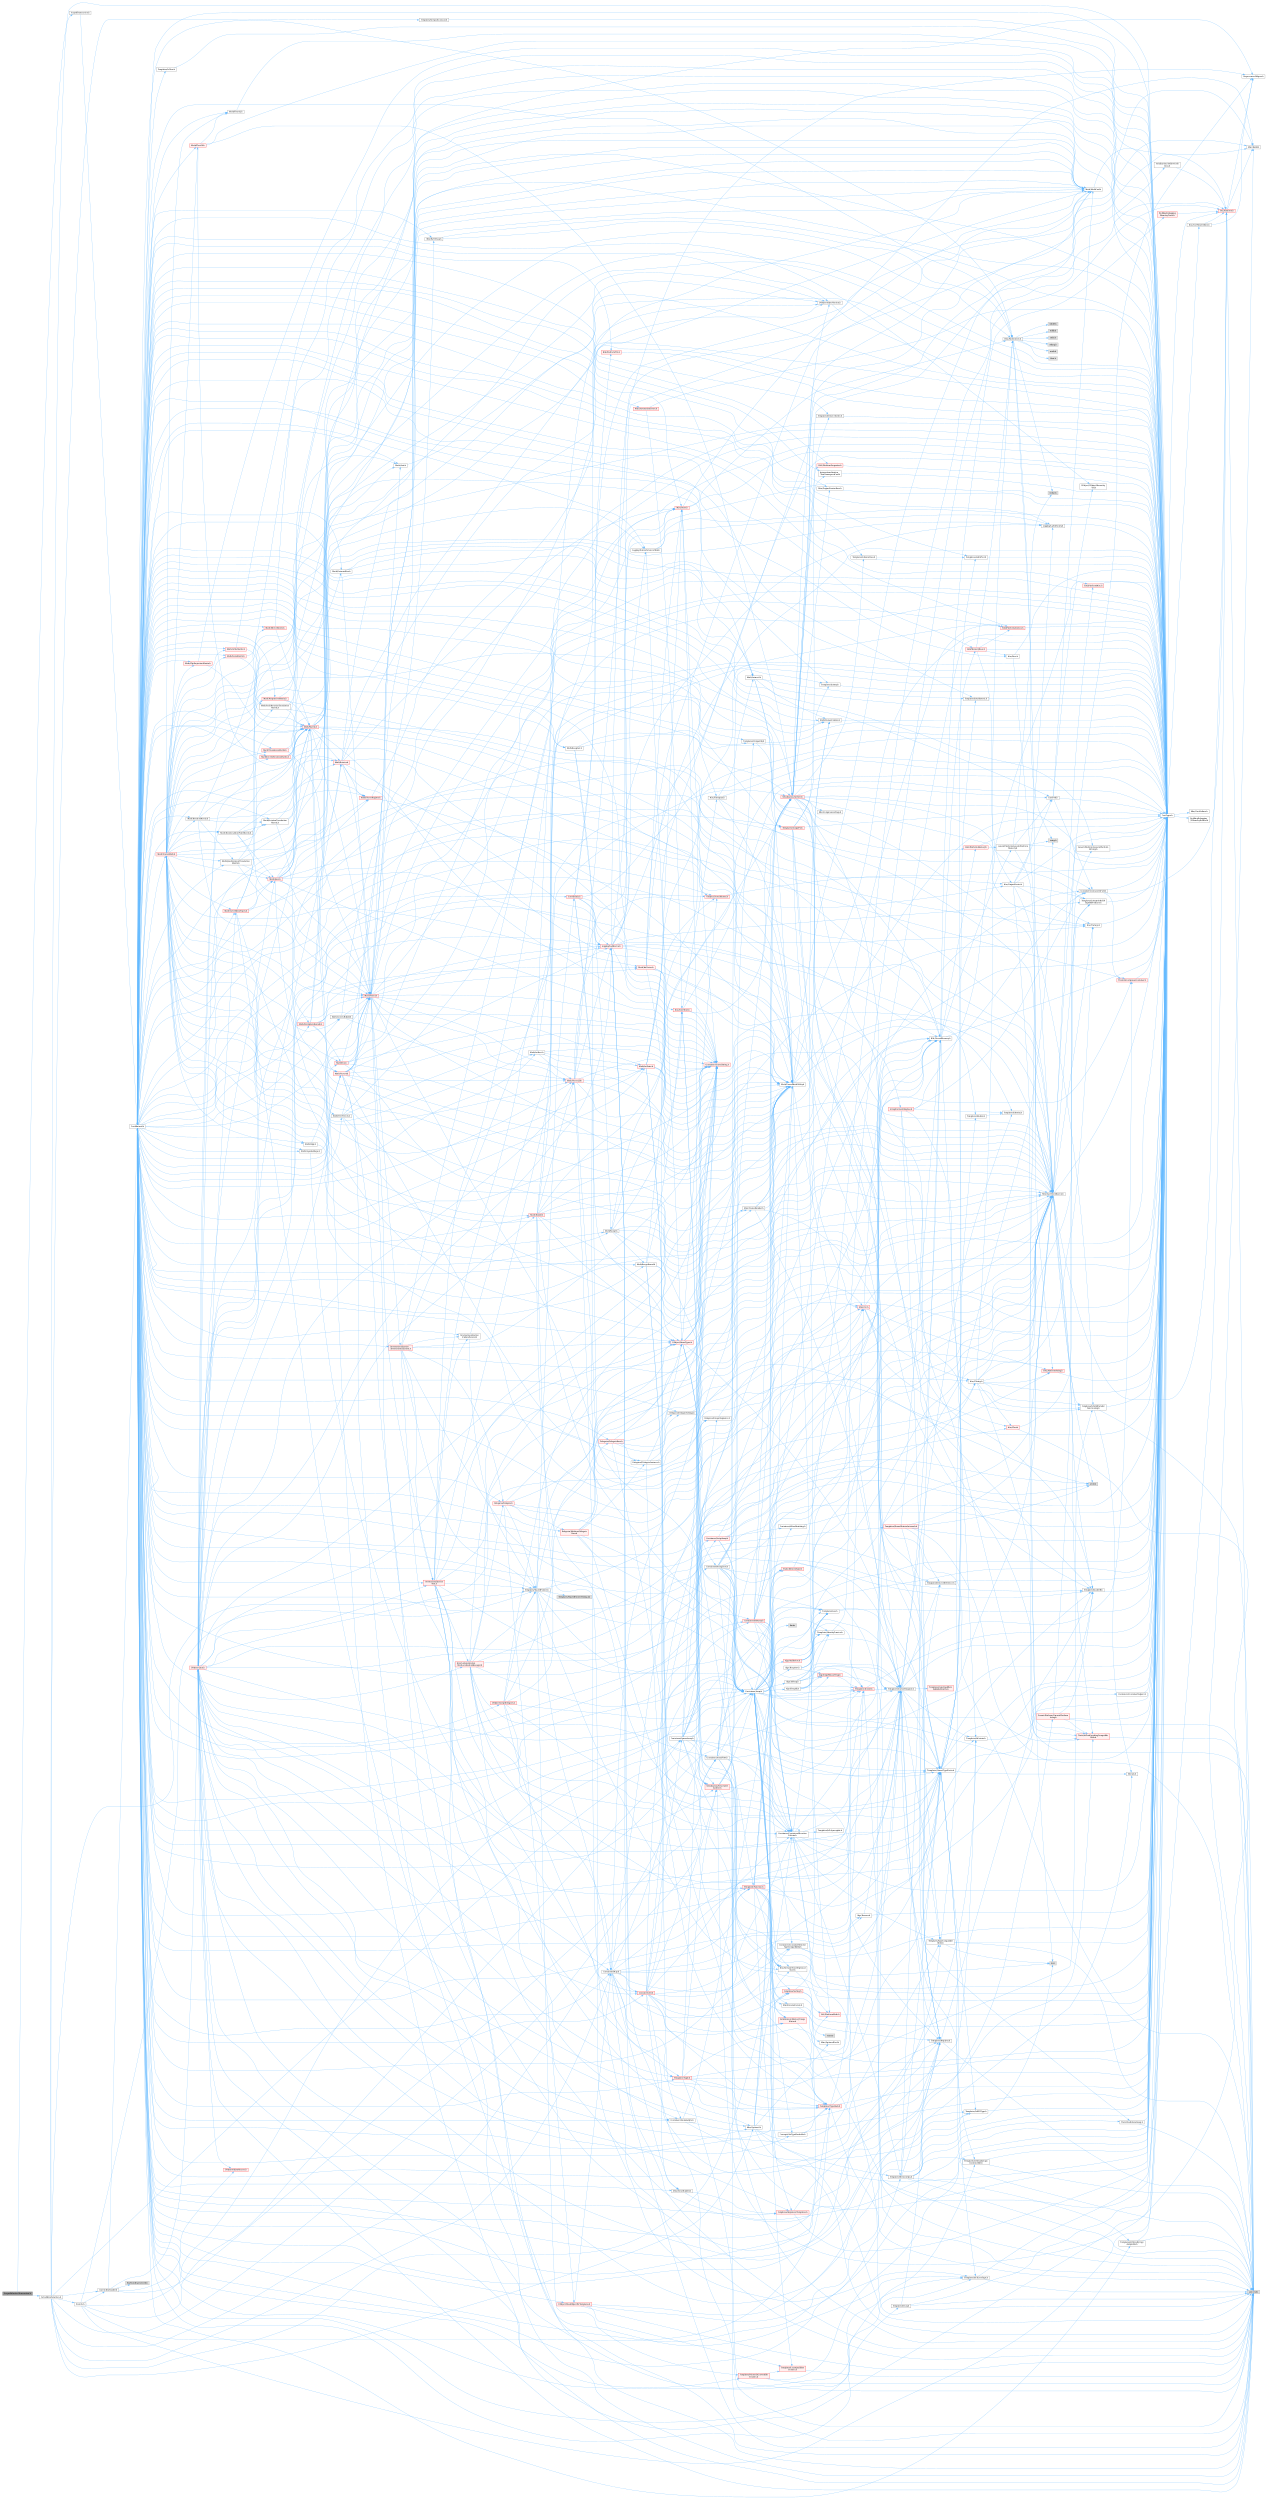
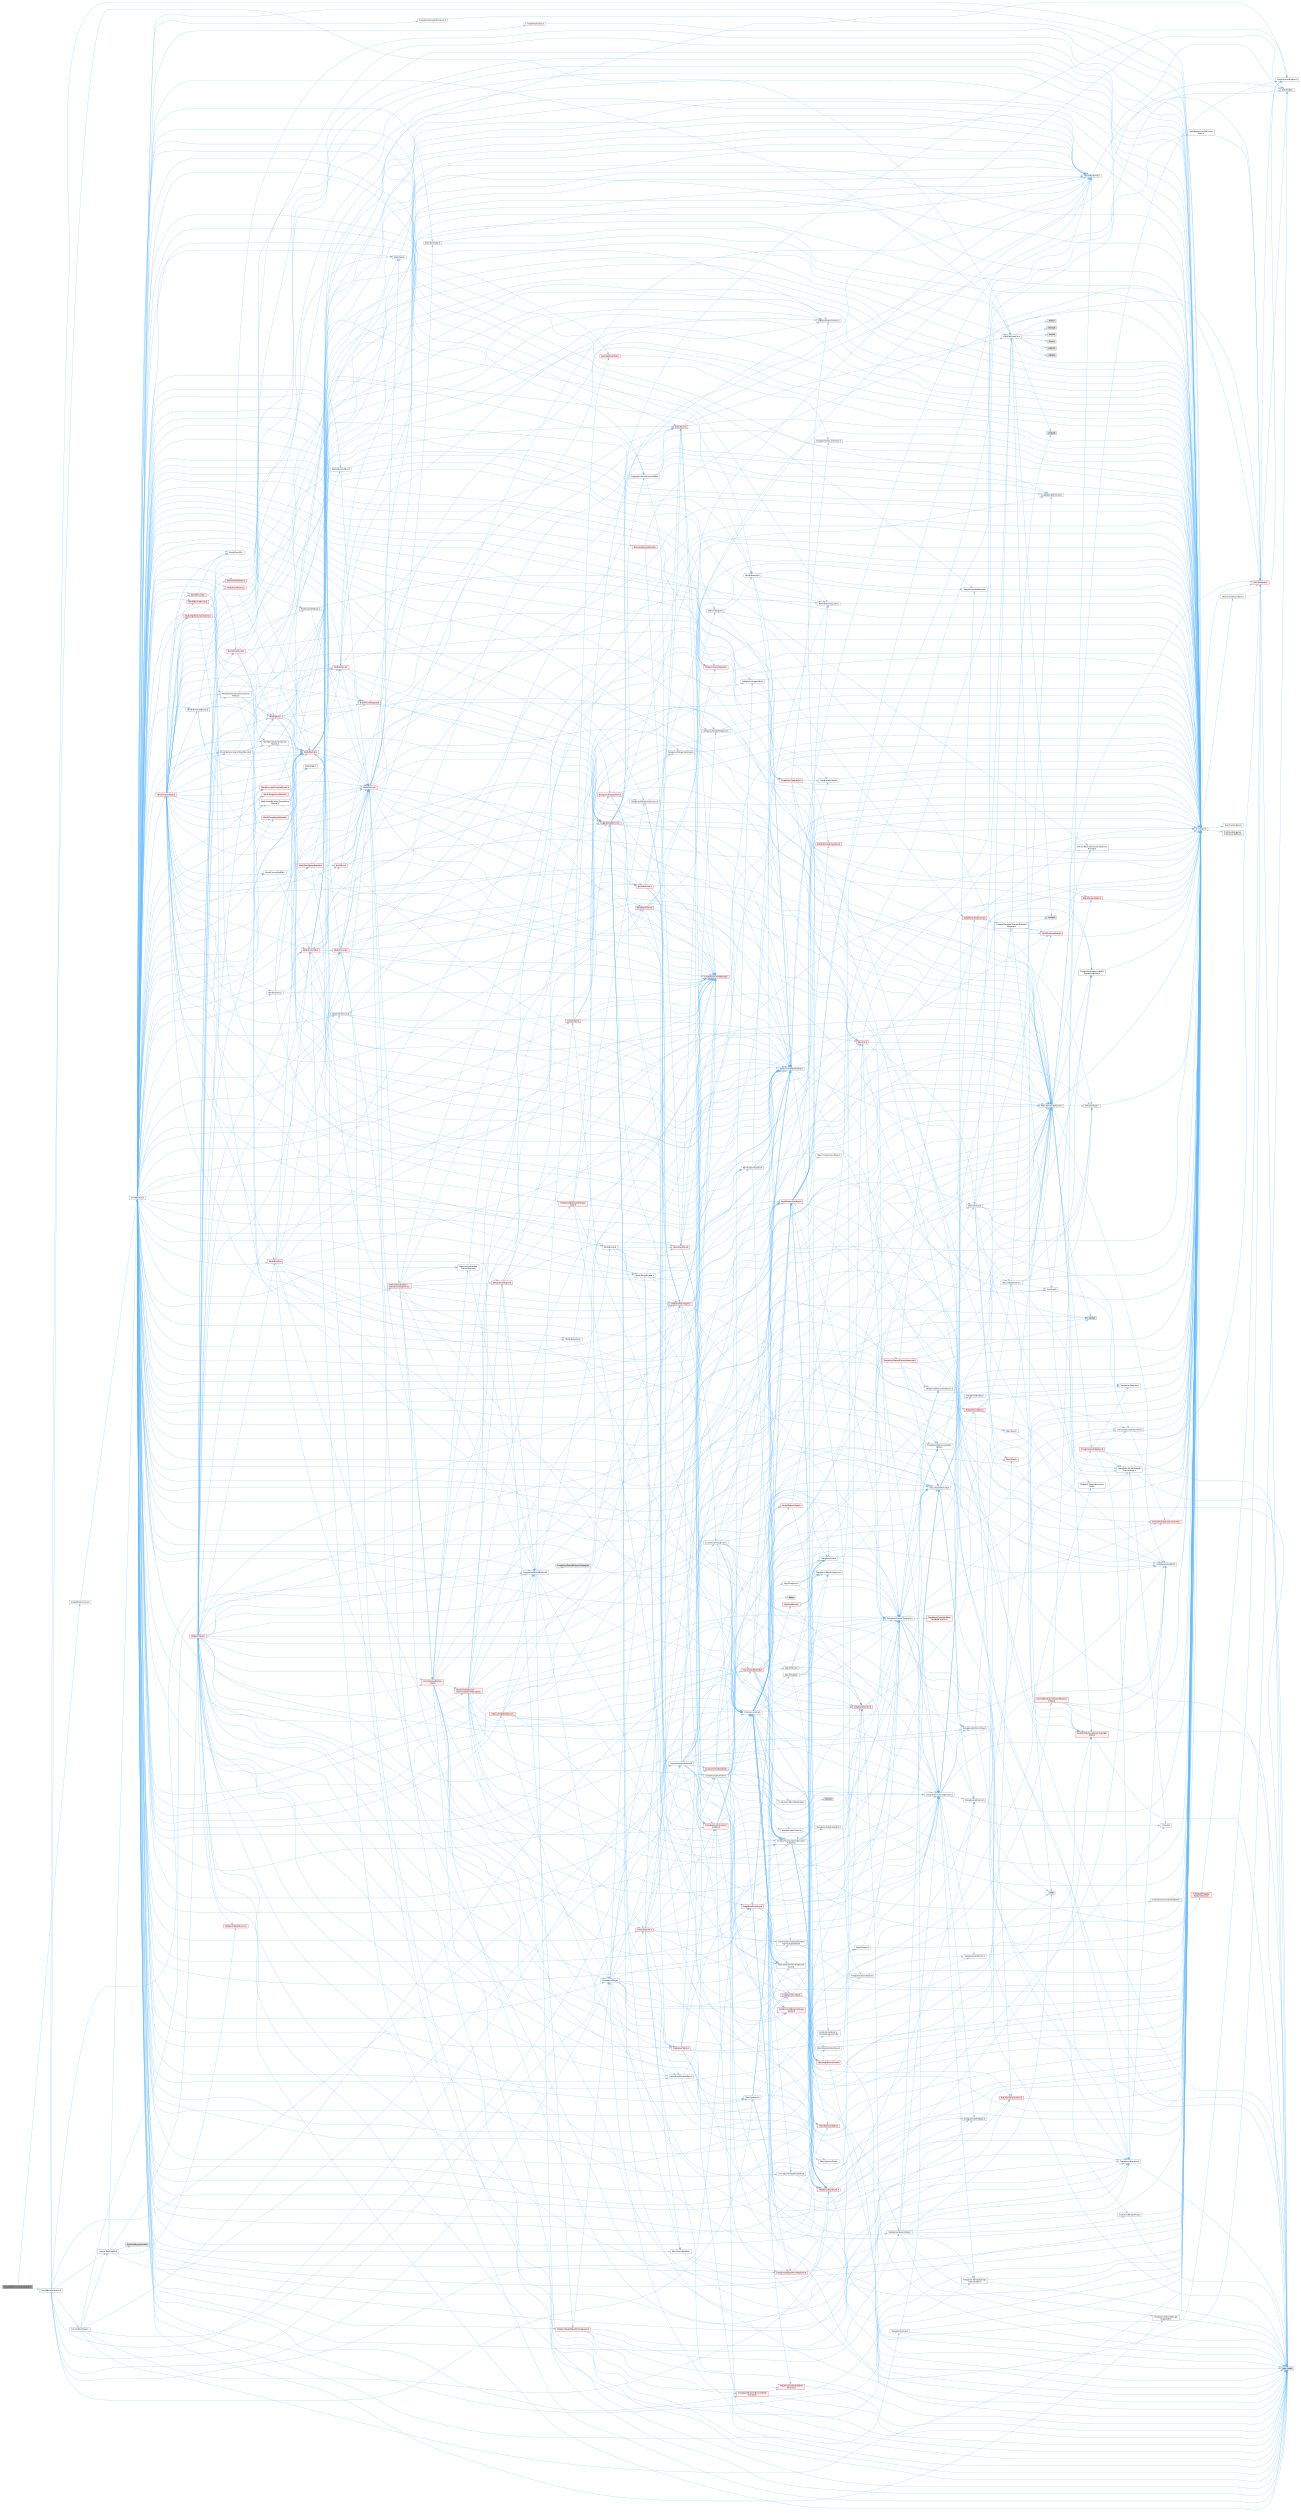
node "Math/CurveEditorTypes.h": label "Math/CurveEditorTypes.h" -> "Math/Transform.h"
edge "Math/Vector4.h" -> "Math/Vector2D.h": reversed
edge "Misc/AssertionMacros.h" -> "String/FormatStringSan.h": added
node "FromTo.h": label "FromTo.h" -> "CurveEditorTypes.h"
